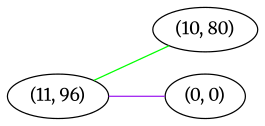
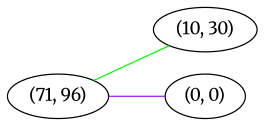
node "(10, 80)": label "(10, 80)" -> "(10, 30)"
node "(11, 96)": label "(11, 96)" -> "(71, 96)"
